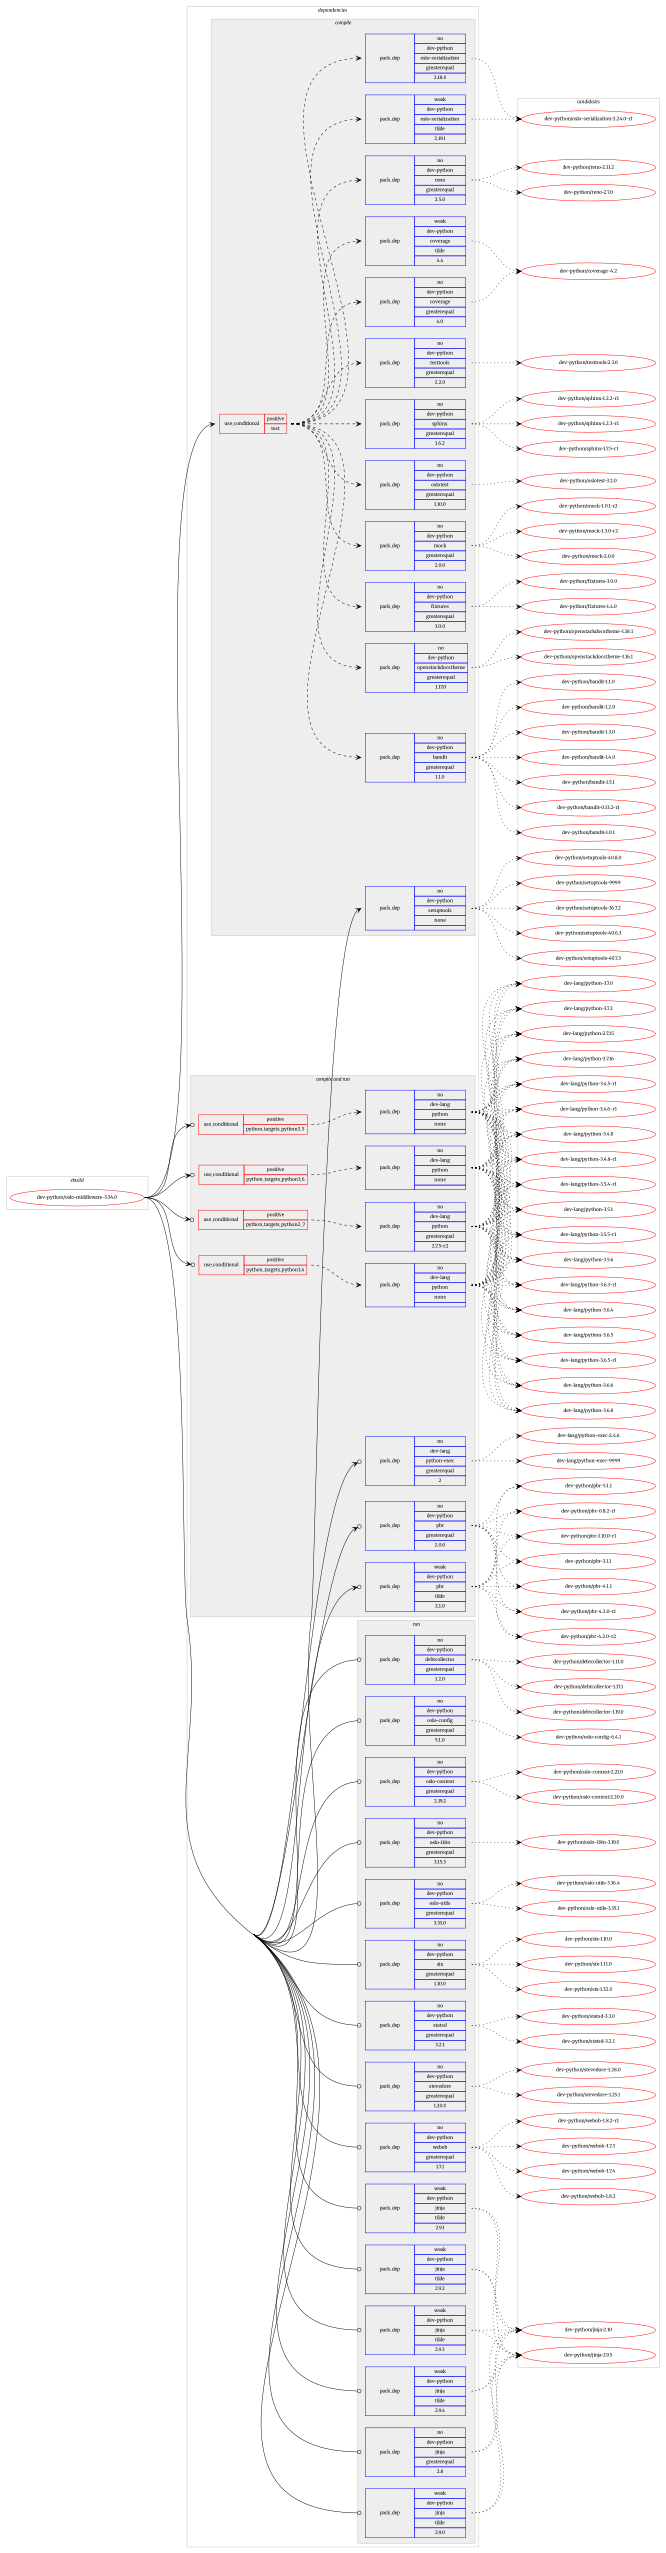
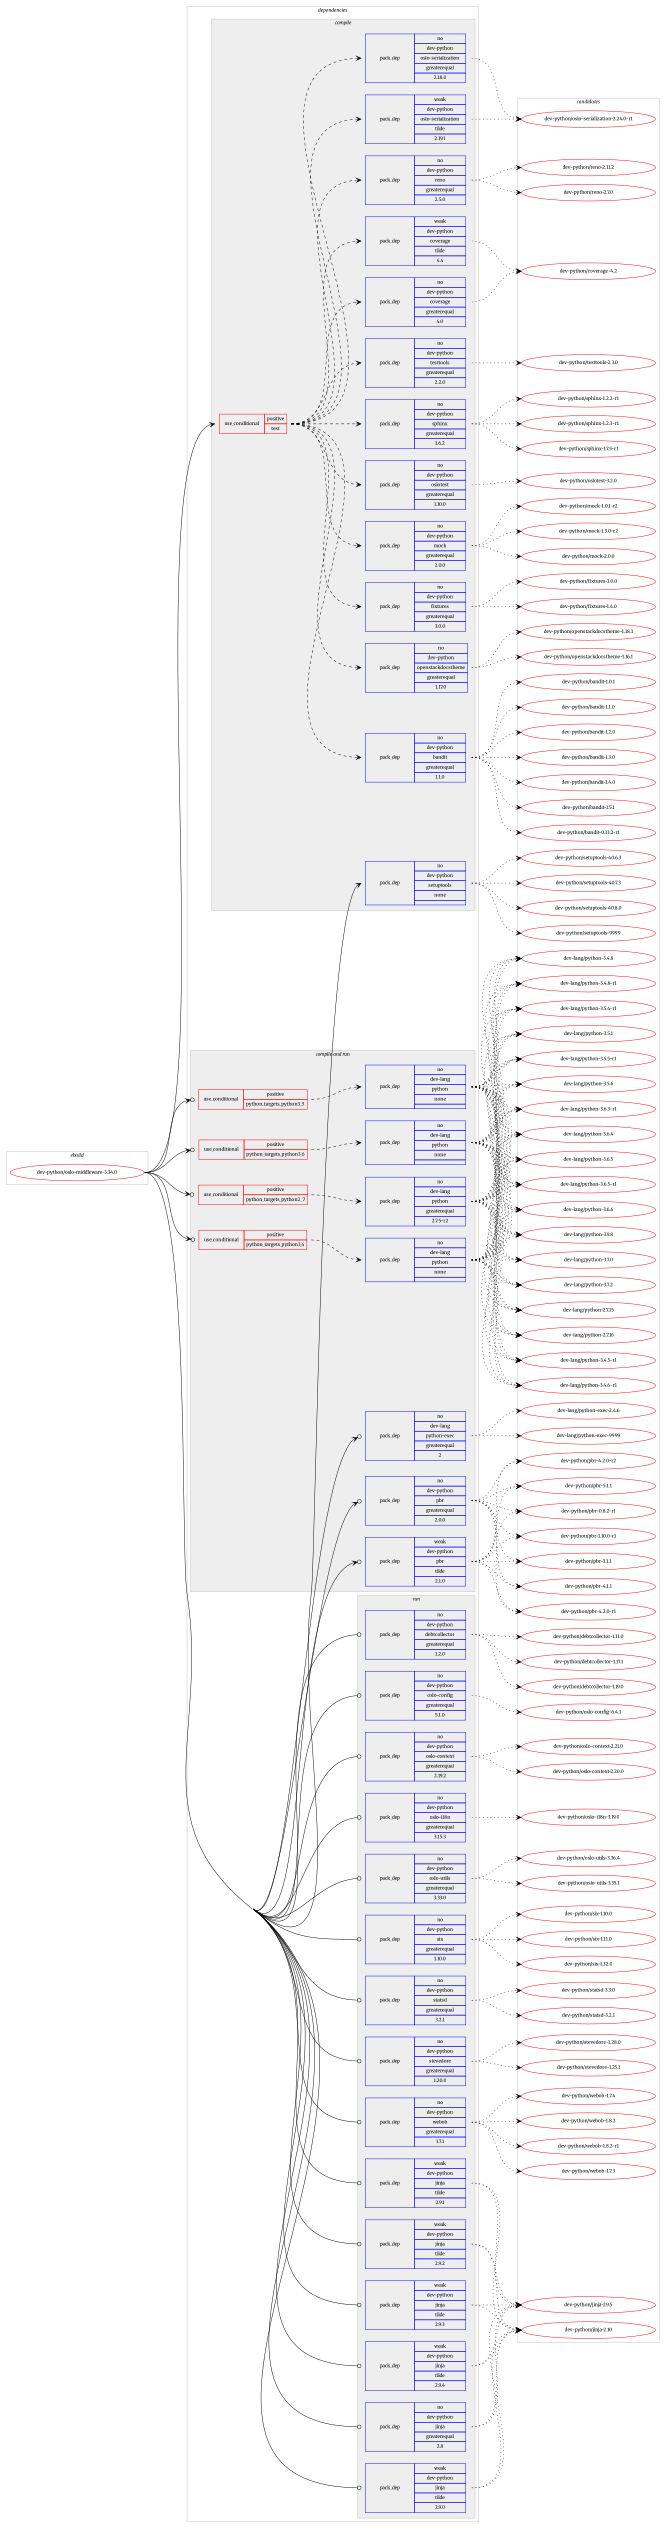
node "dev-python/setuptools-36.7.2": removed
node "dev-lang/python-3.6.8": label "dev-lang/python-3.6.8" -> "dev-lang/python-3.9.8"
